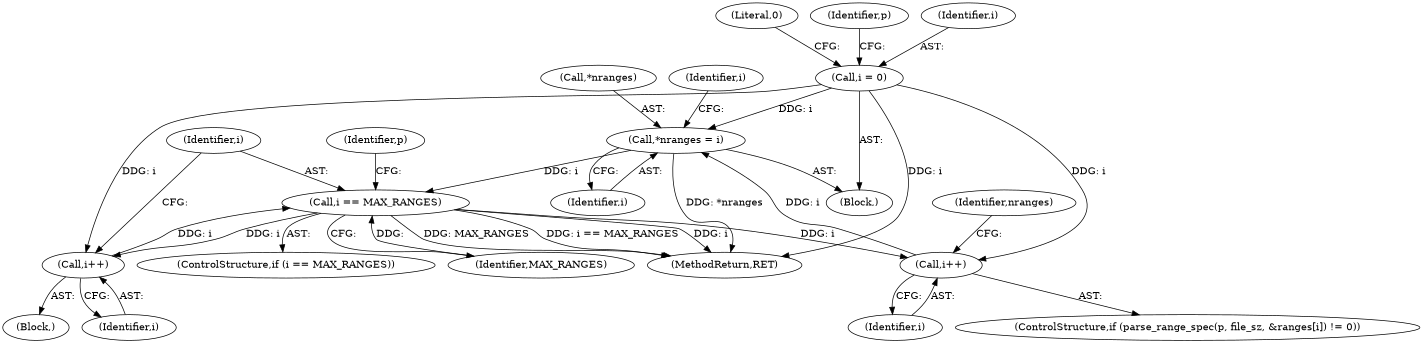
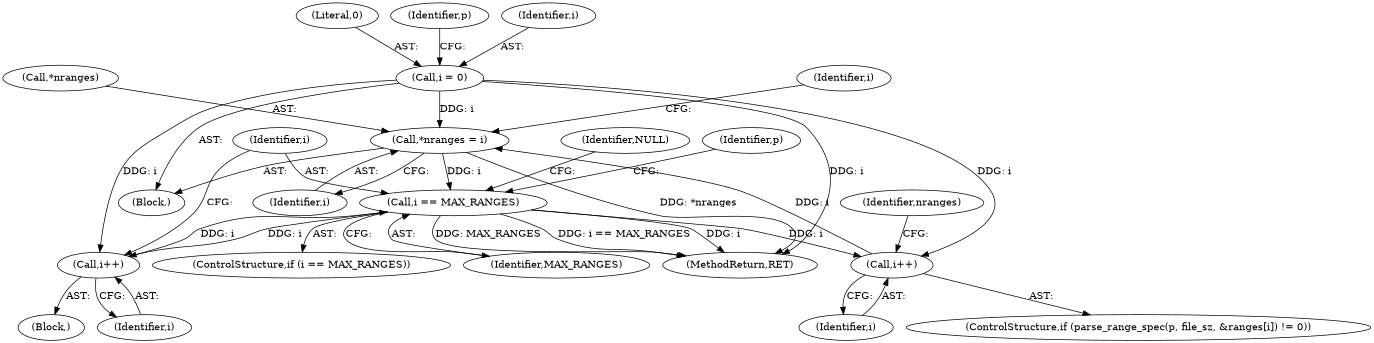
edge "(Literal,0)" -> "(Call,i = 0)": label "CFG: " -> "AST: "
node "(Identifier,NULL)": added
edge "(Identifier,MAX_RANGES)" -> "(Call,i == MAX_RANGES)": label "DDG: " -> "AST: "
